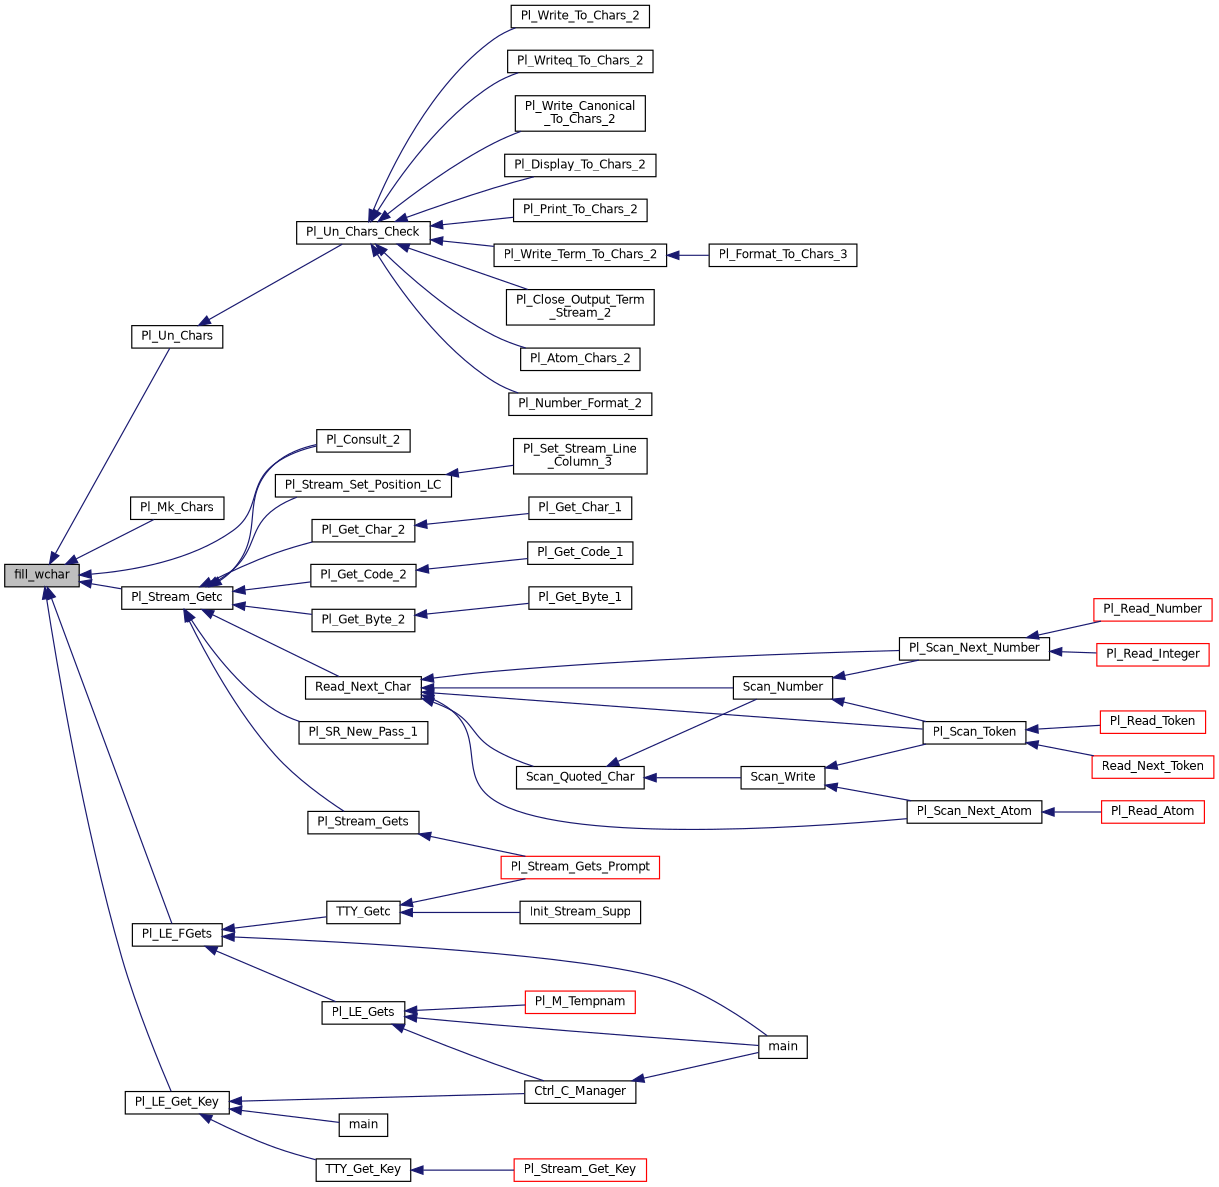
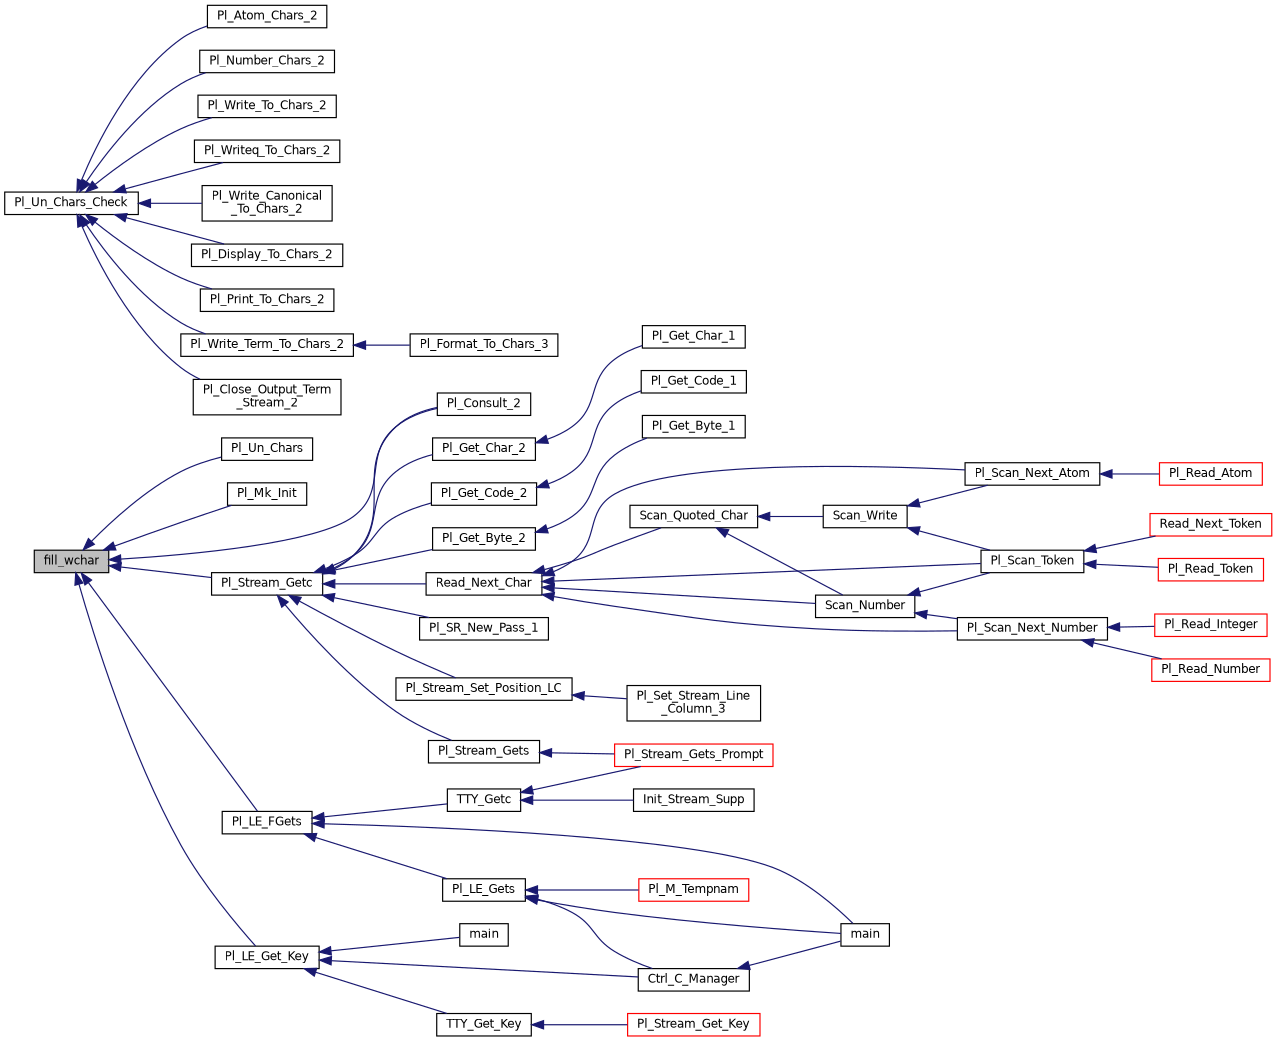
edge "Pl_Un_Chars_Check" -> "Pl_Un_Chars": removed
node "Pl_Number_Format_2": label "Pl_Number_Format_2" -> "Pl_Number_Chars_2"
node "Pl_Mk_Chars": label "Pl_Mk_Chars" -> "Pl_Mk_Init"
